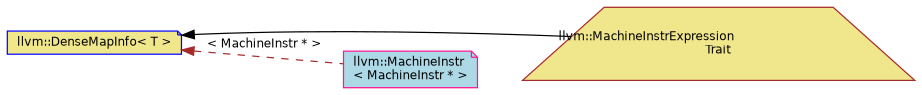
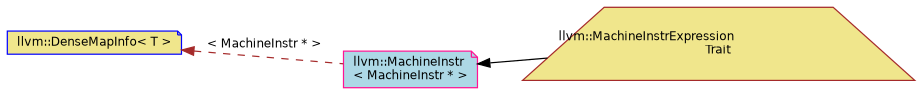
edge "llvm::MachineInstrExpression Trait" -> "llvm::DenseMapInfo< T >": now "llvm::MachineInstrExpression Trait" -> "llvm::MachineInstr < MachineInstr * >"
